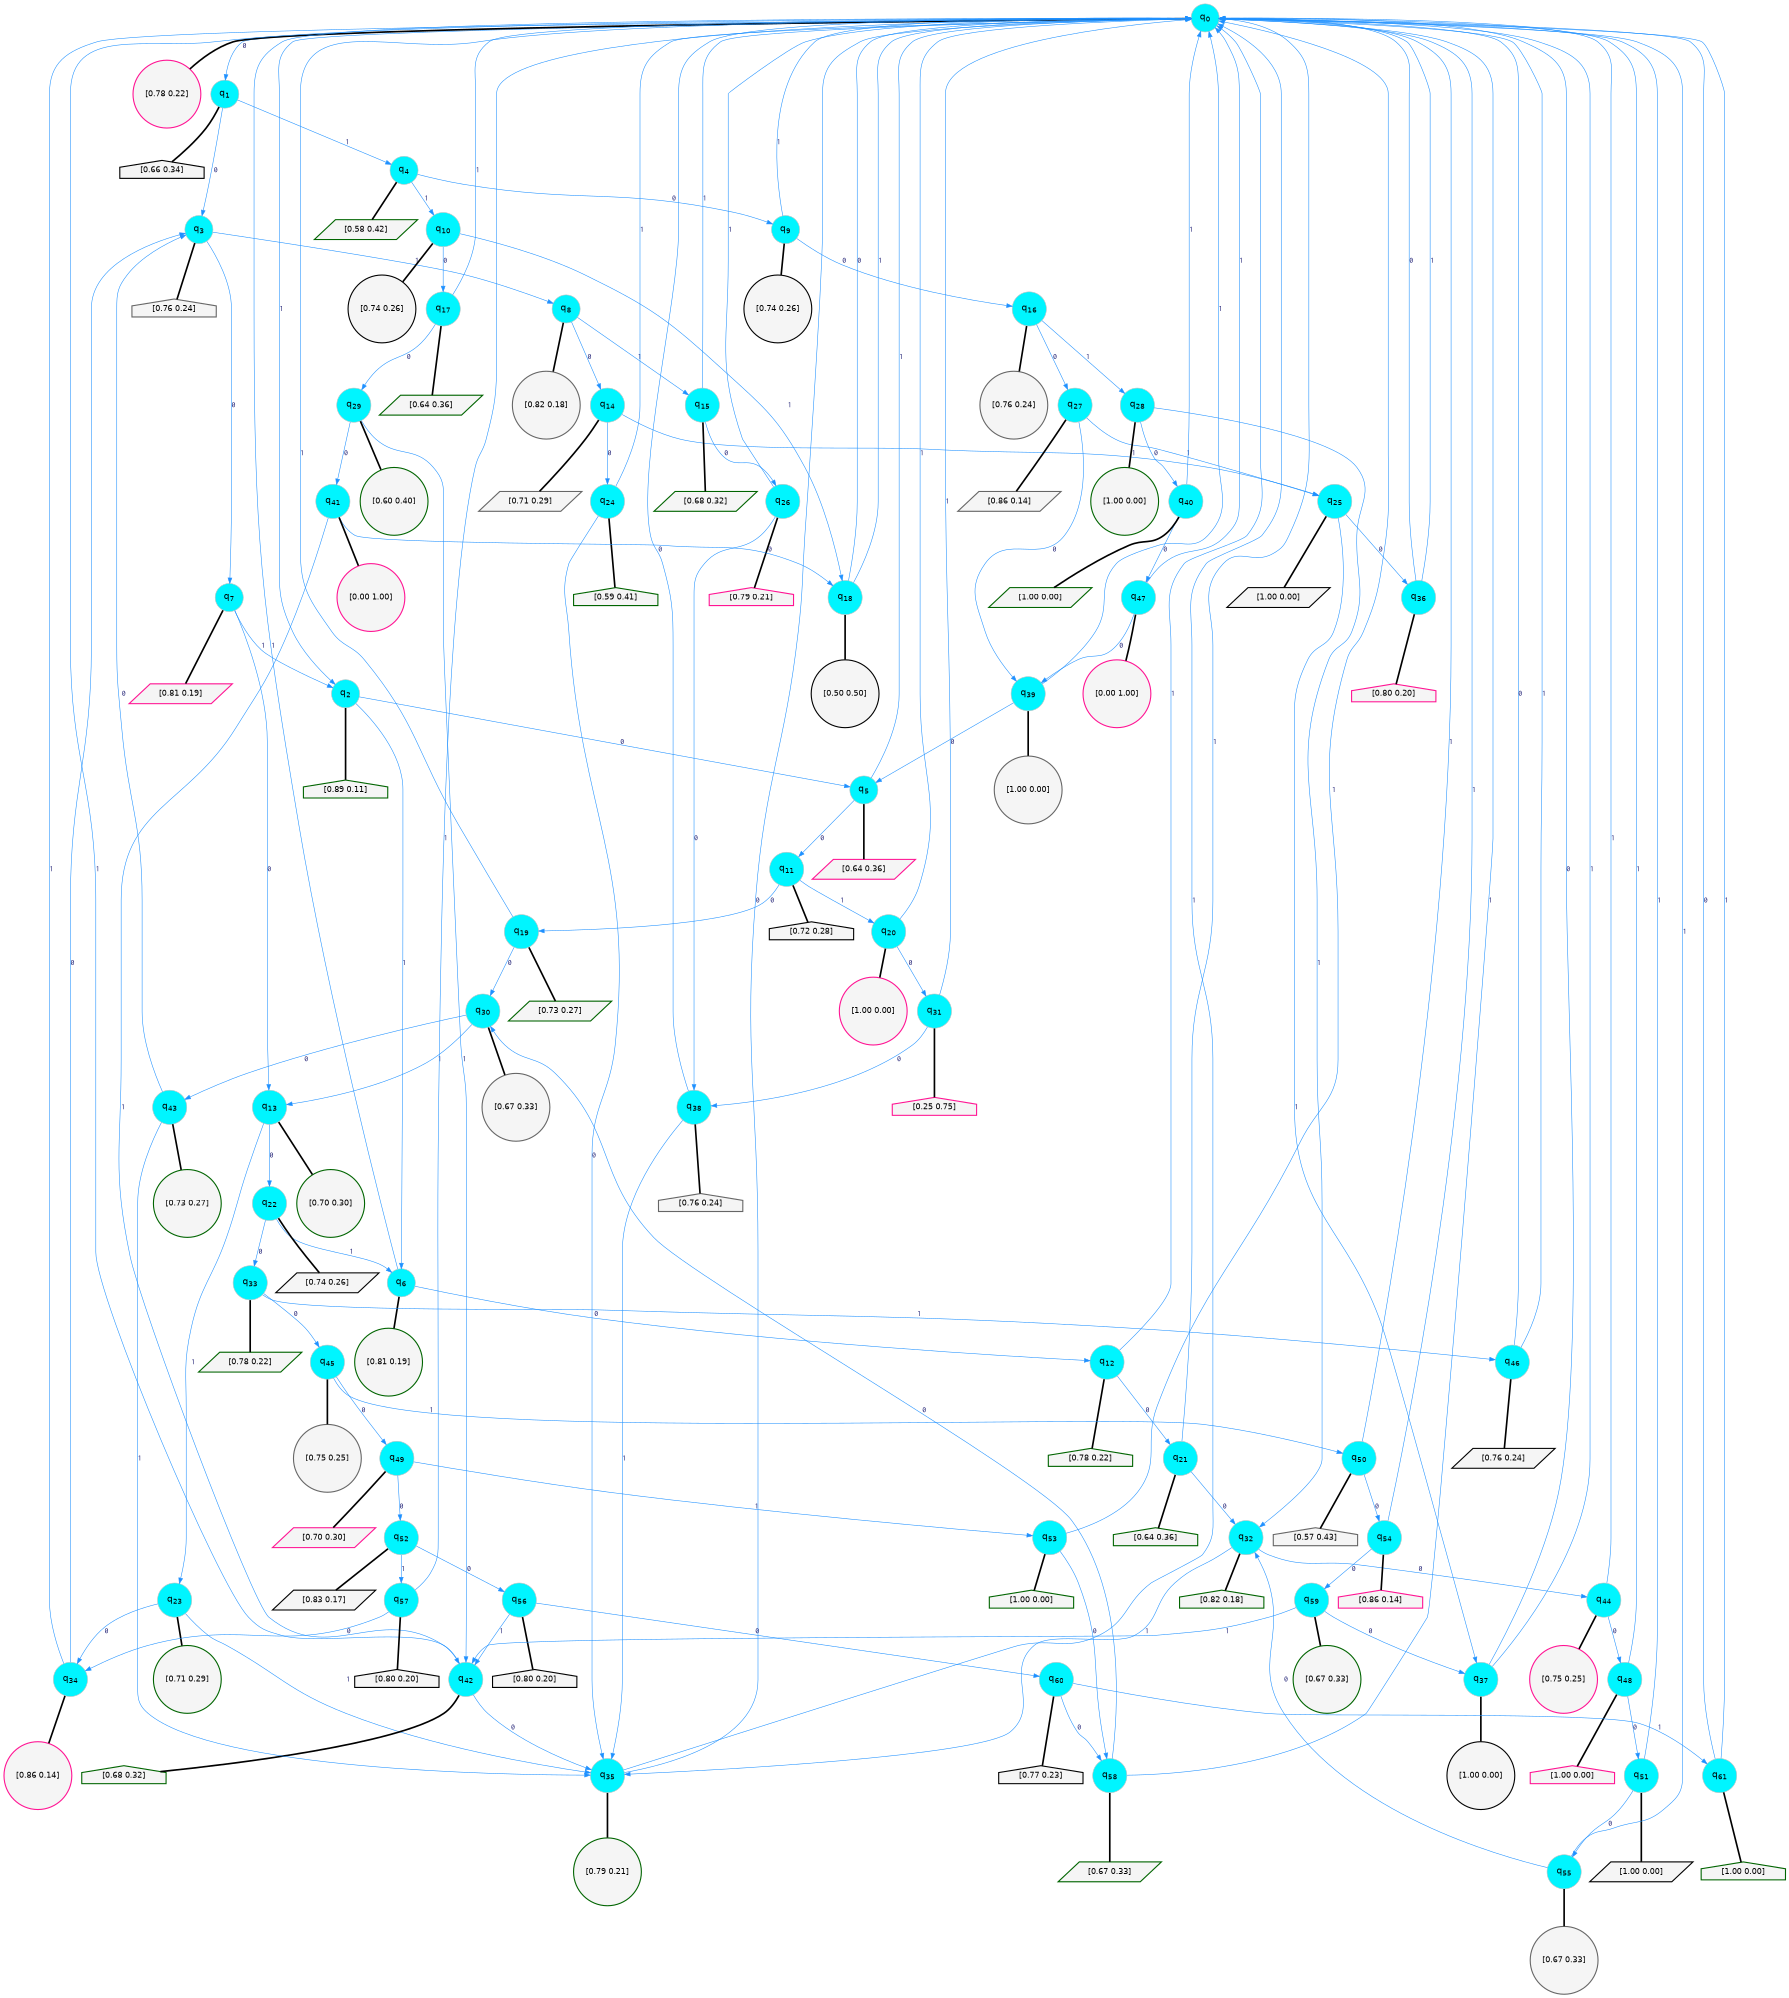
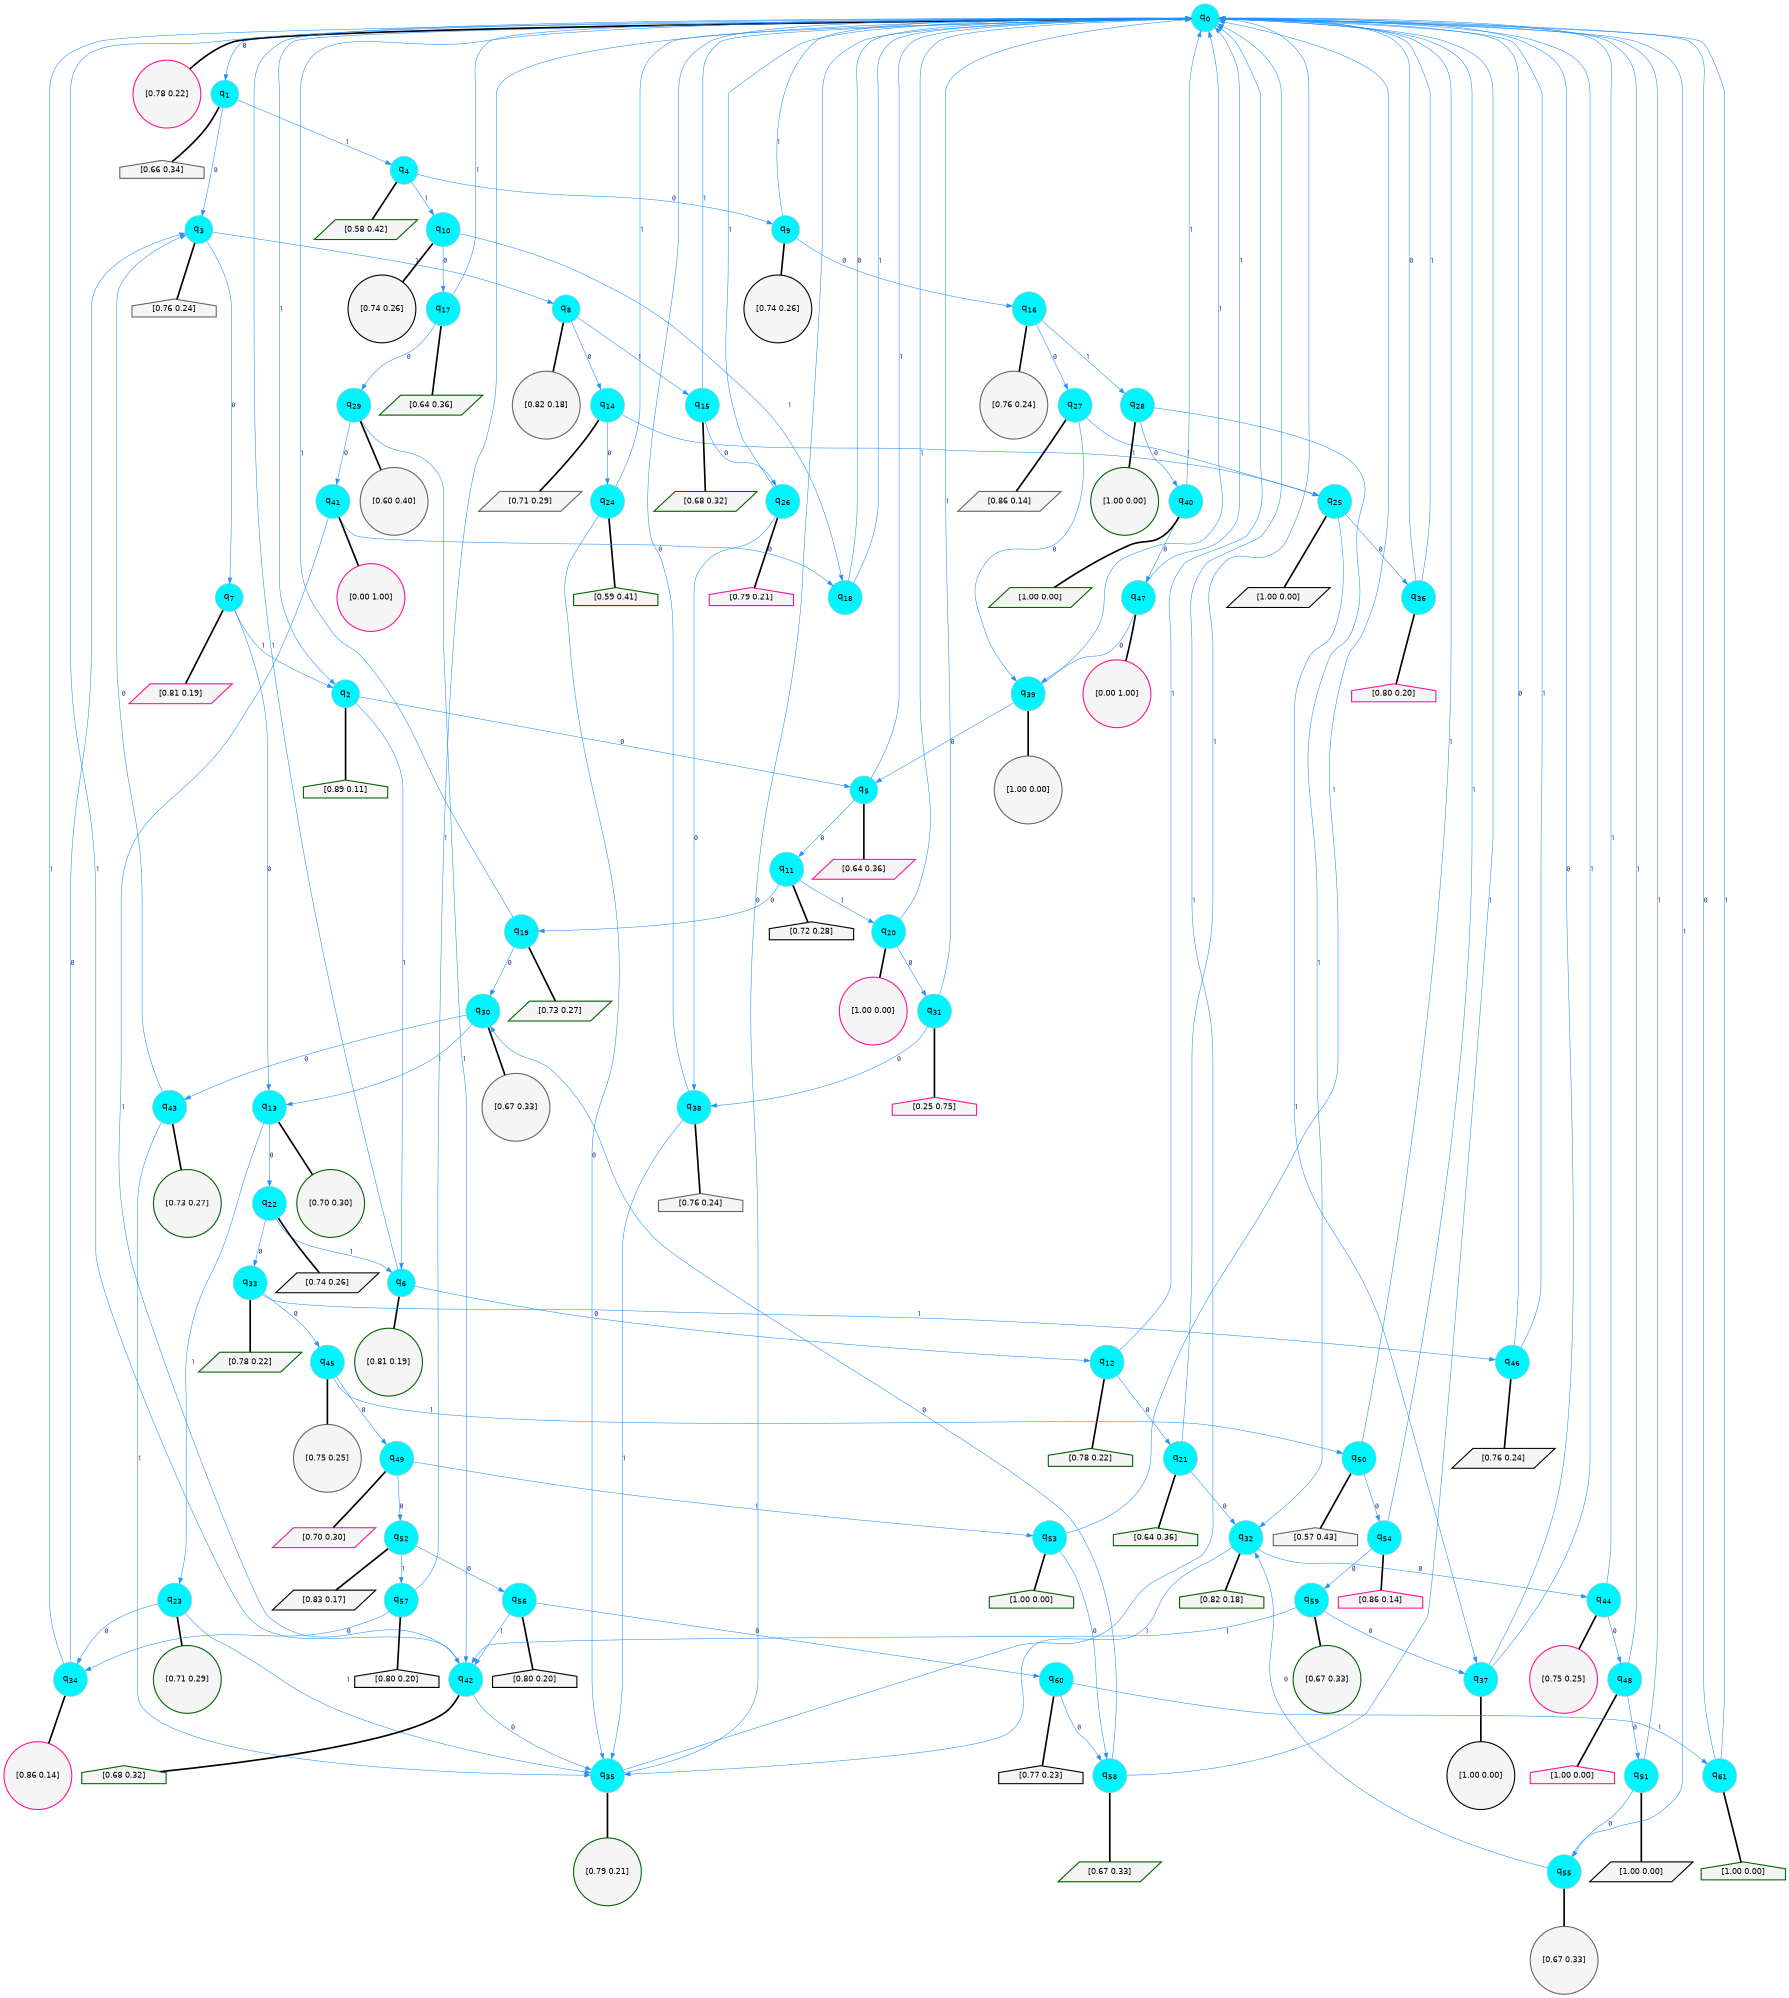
node "[0.66 0.34]": color black -> gray40
node "[0.60 0.40]": color darkgreen -> gray40
node "[0.50 0.50]": removed
